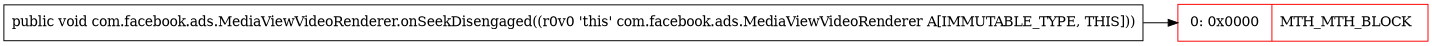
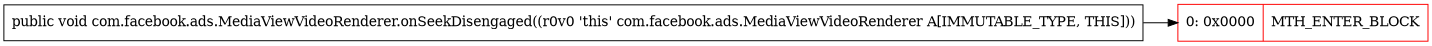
node "0: 0x0000": text "MTH_MTH_BLOCK" -> "MTH_ENTER_BLOCK"
